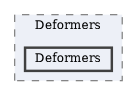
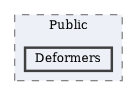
cluster "Deformers": label "Deformers" -> "Public"
